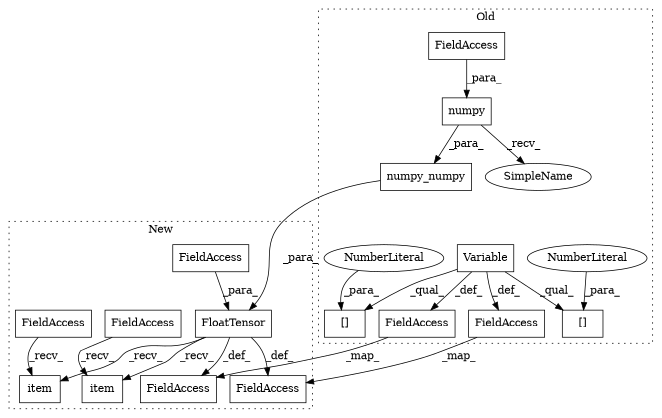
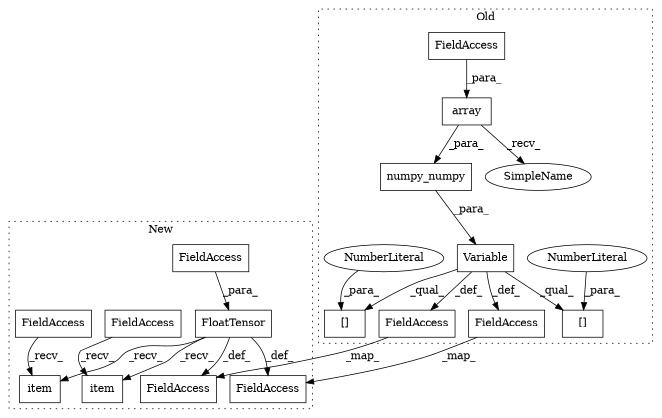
node "numpy": label "numpy" -> "array"
edge "numpy_numpy" -> "FloatTensor": now "numpy_numpy" -> "Variable"
